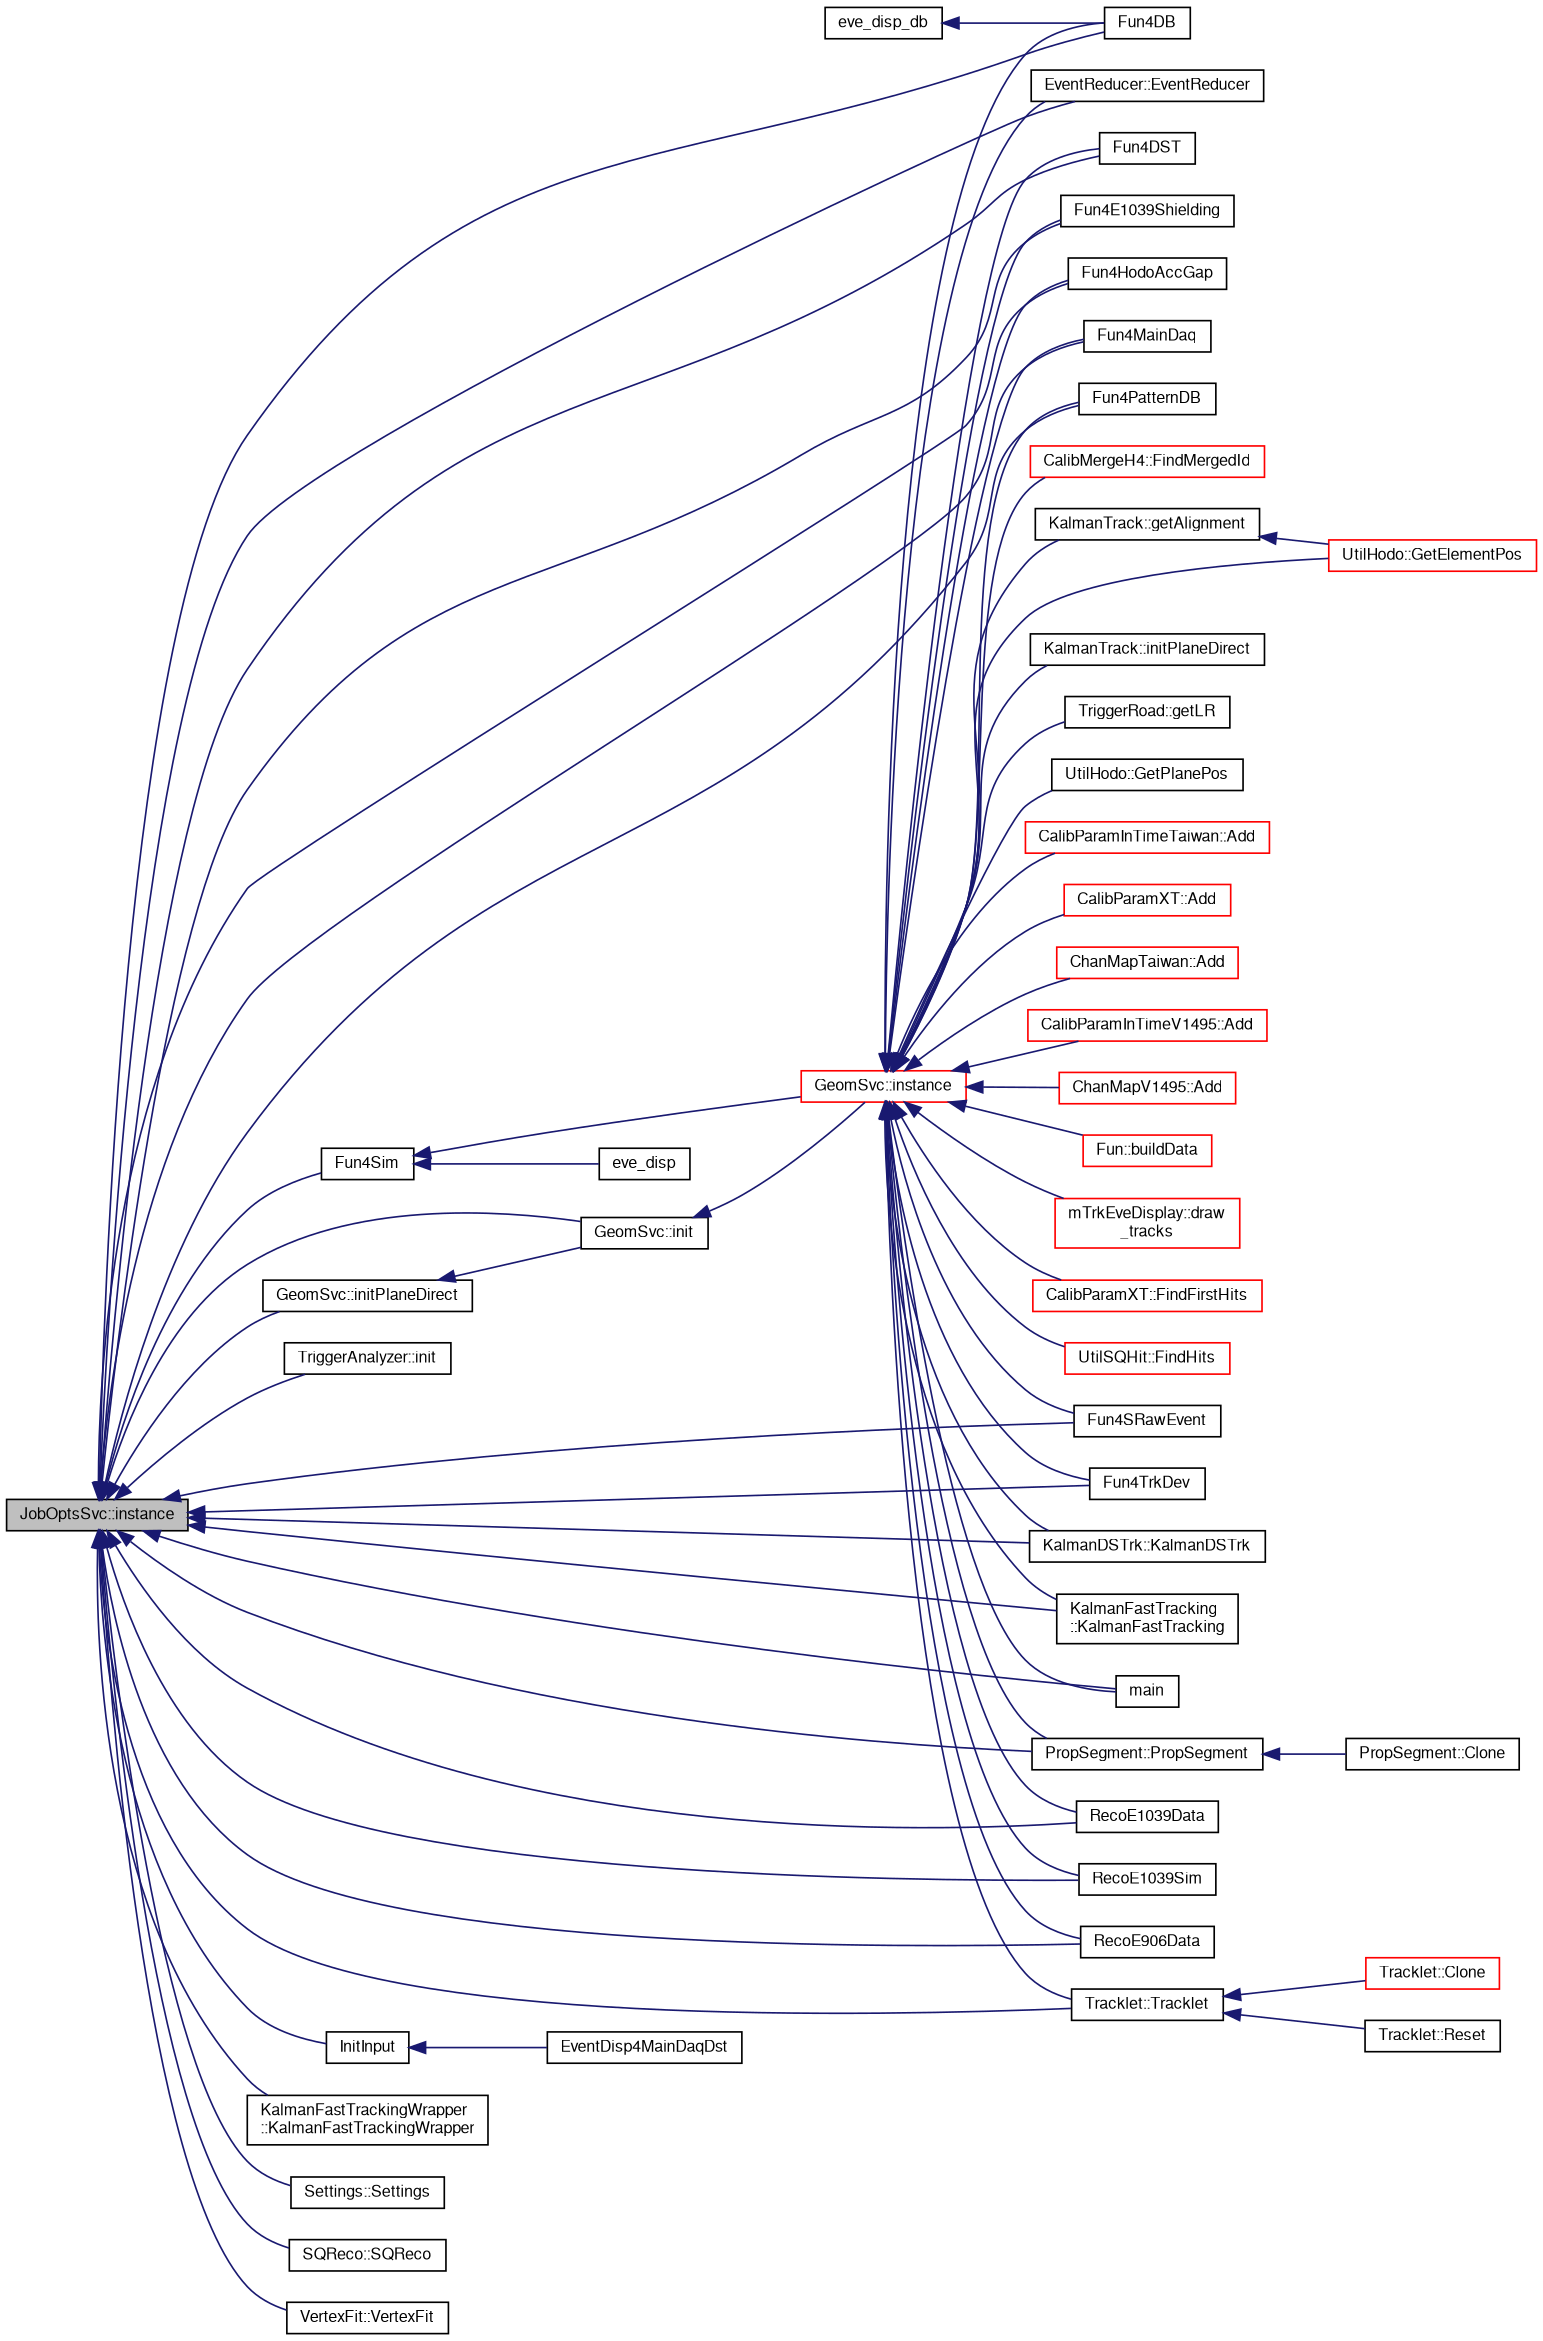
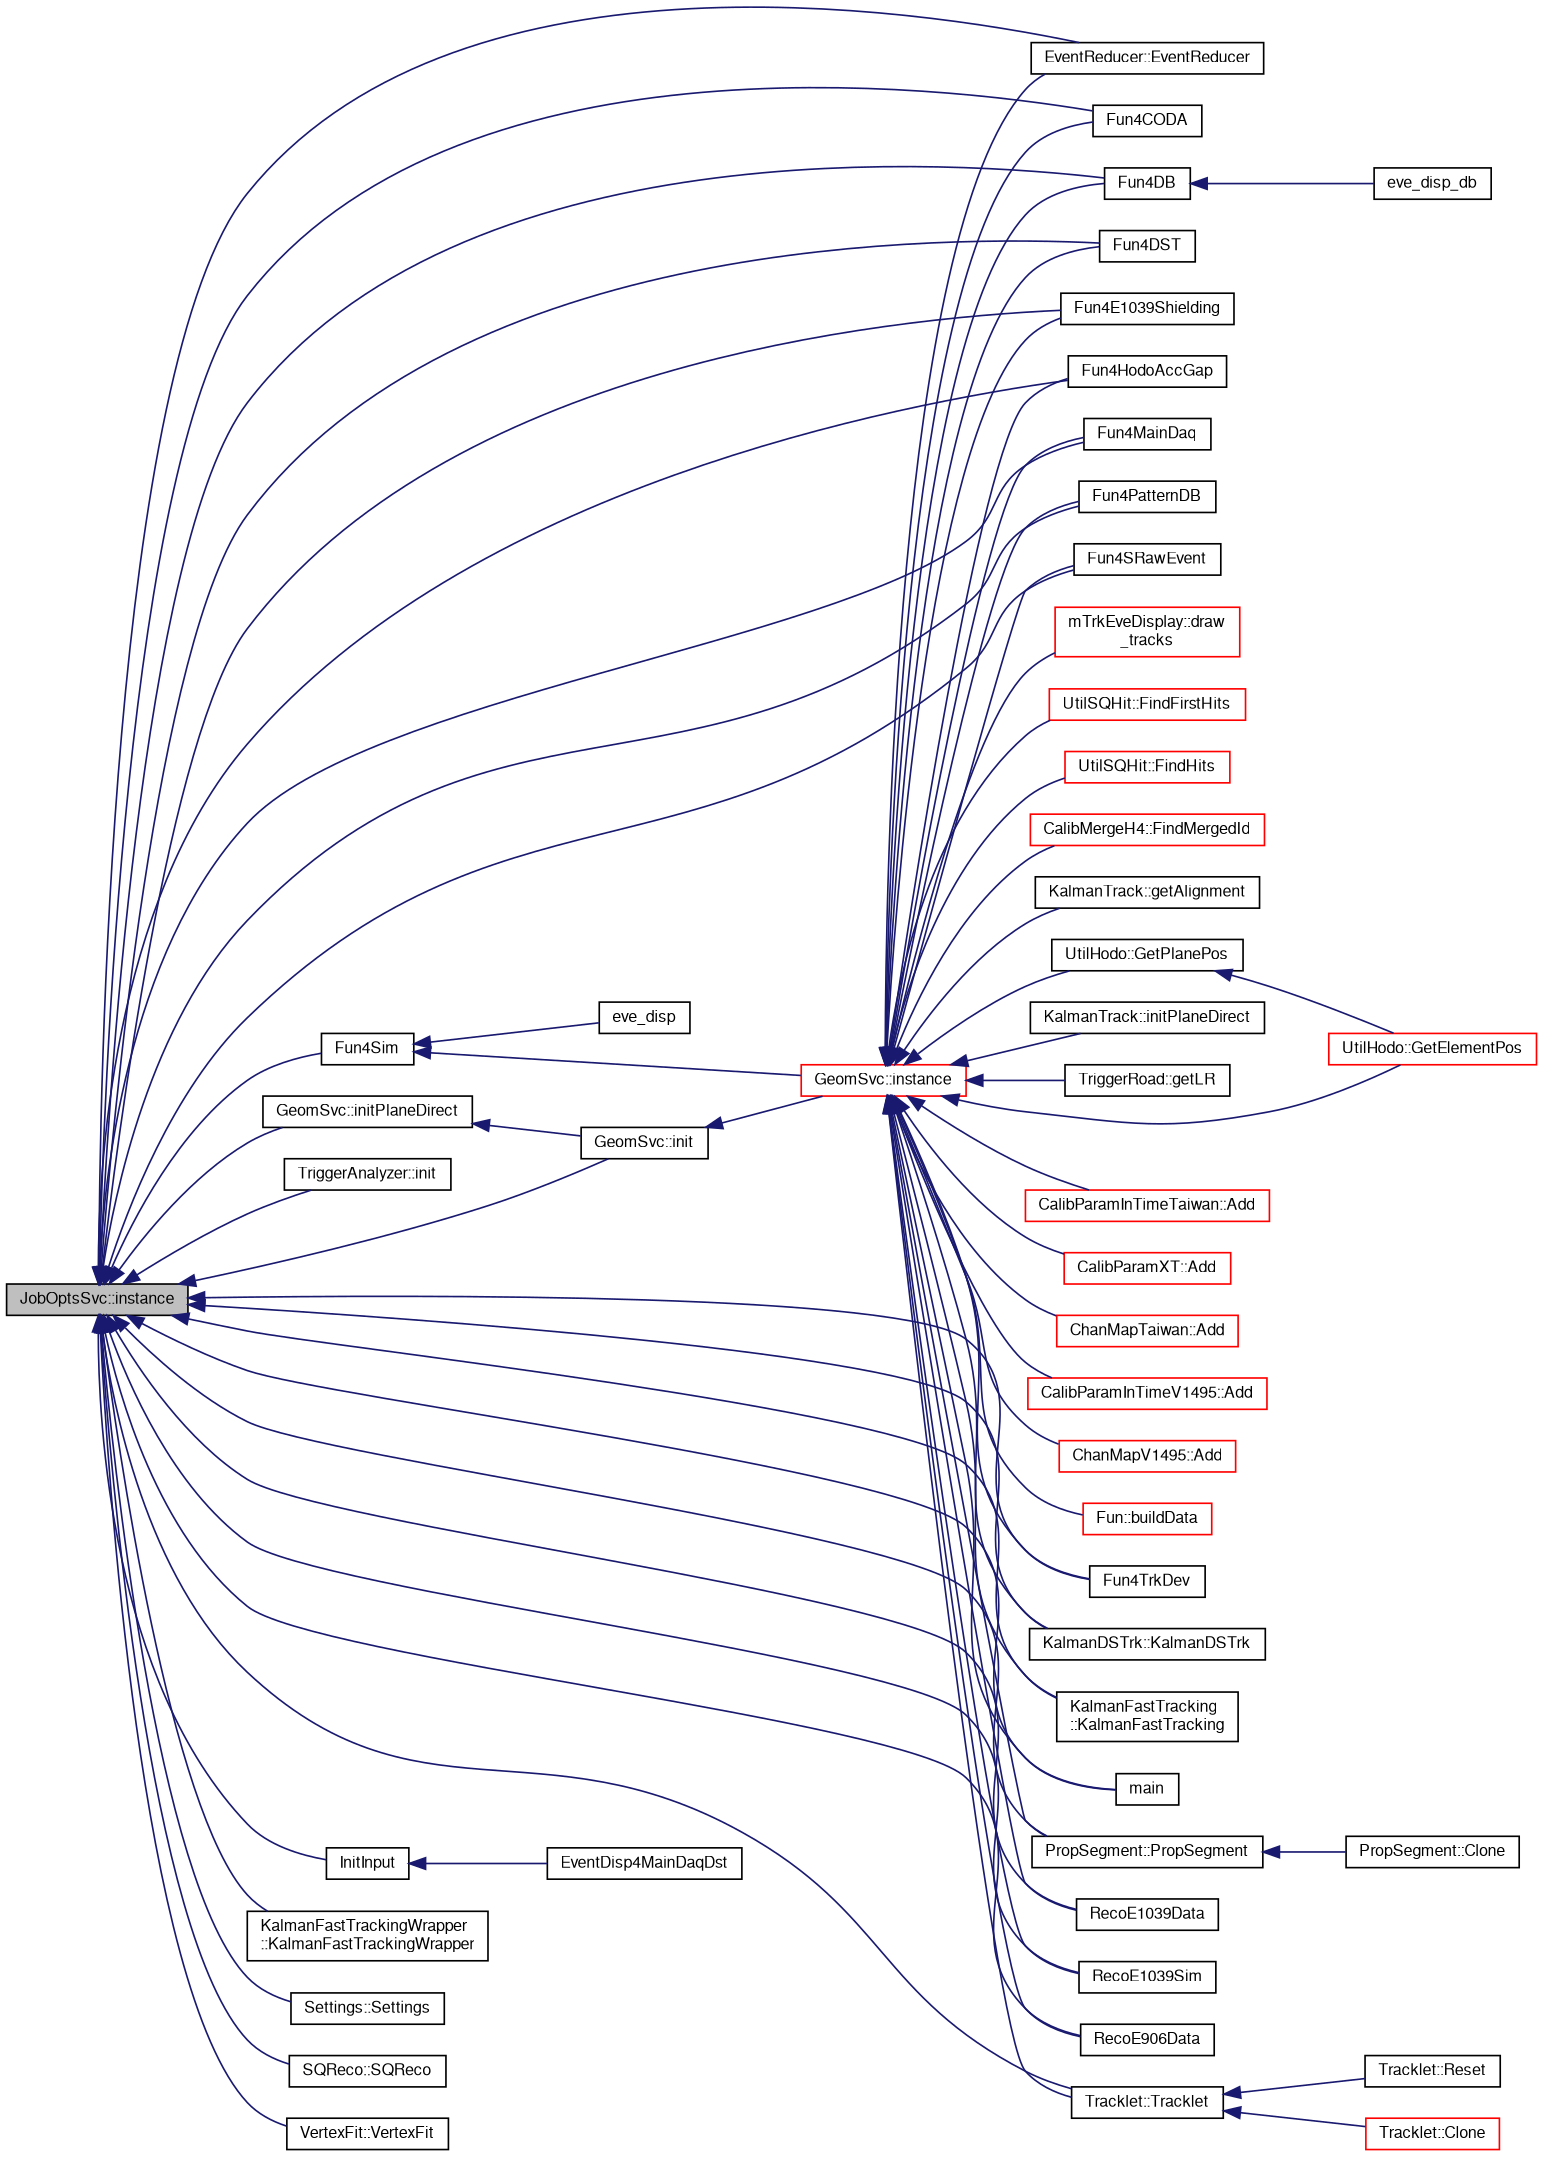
edge "Fun4DB" -> "eve_disp_db": reversed
node "Fun4CODA": added
edge "UtilHodo::GetElementPos" -> "KalmanTrack::getAlignment": now "UtilHodo::GetElementPos" -> "UtilHodo::GetPlanePos"
node "CalibParamXT::FindFirstHits": label "CalibParamXT::FindFirstHits" -> "UtilSQHit::FindFirstHits"
